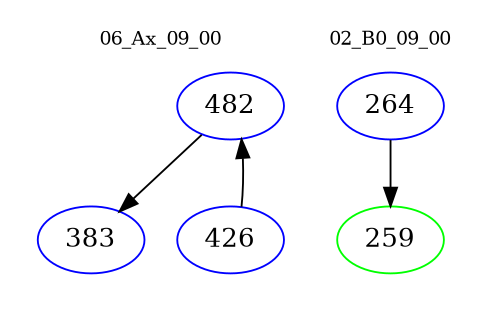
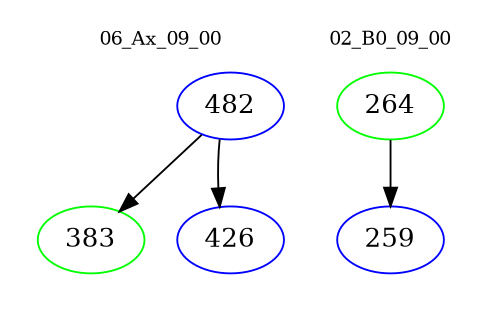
node "264": color blue -> green
edge "426" -> "482": reversed
node "383": color blue -> green
node "259": color green -> blue
